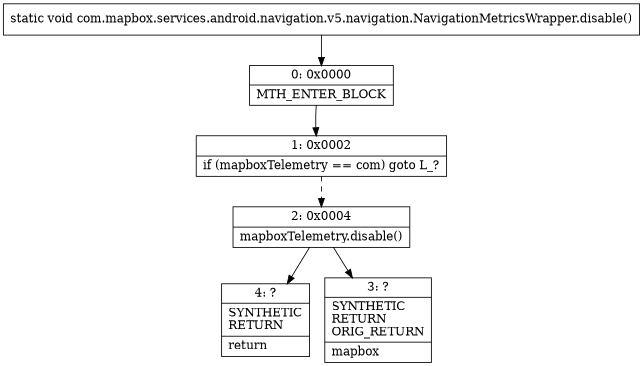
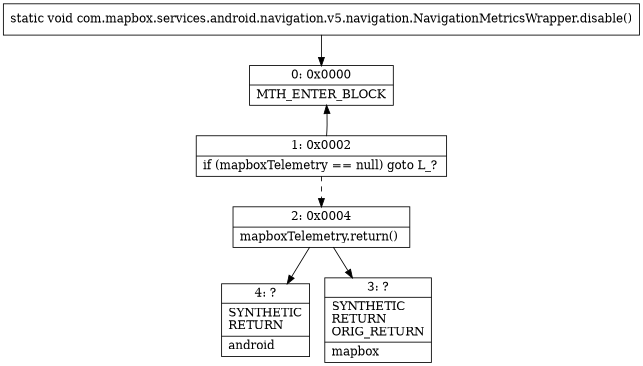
edge "0: 0x0000" -> "1: 0x0002": reversed
node "1: 0x0002": text "if (mapboxTelemetry == com) goto L_?" -> "if (mapboxTelemetry == null) goto L_?"
node "2: 0x0004": text "mapboxTelemetry.disable()" -> "mapboxTelemetry.return()"
node "4: ?": text "return" -> "android"
